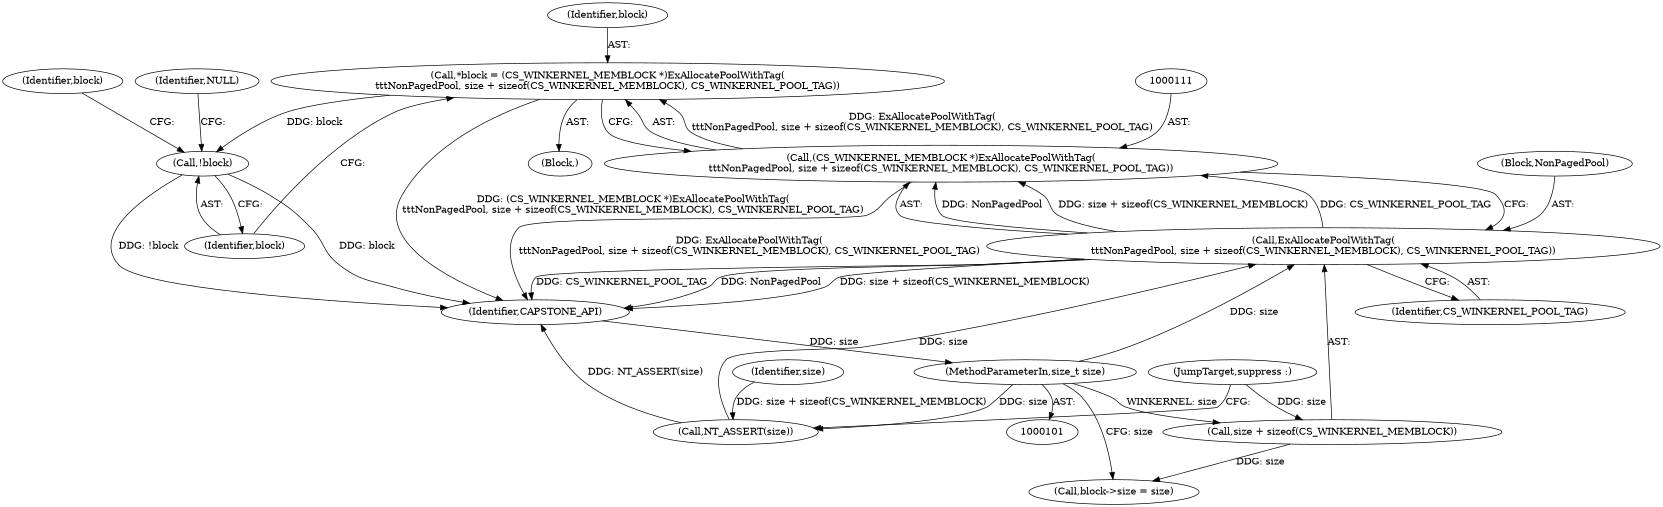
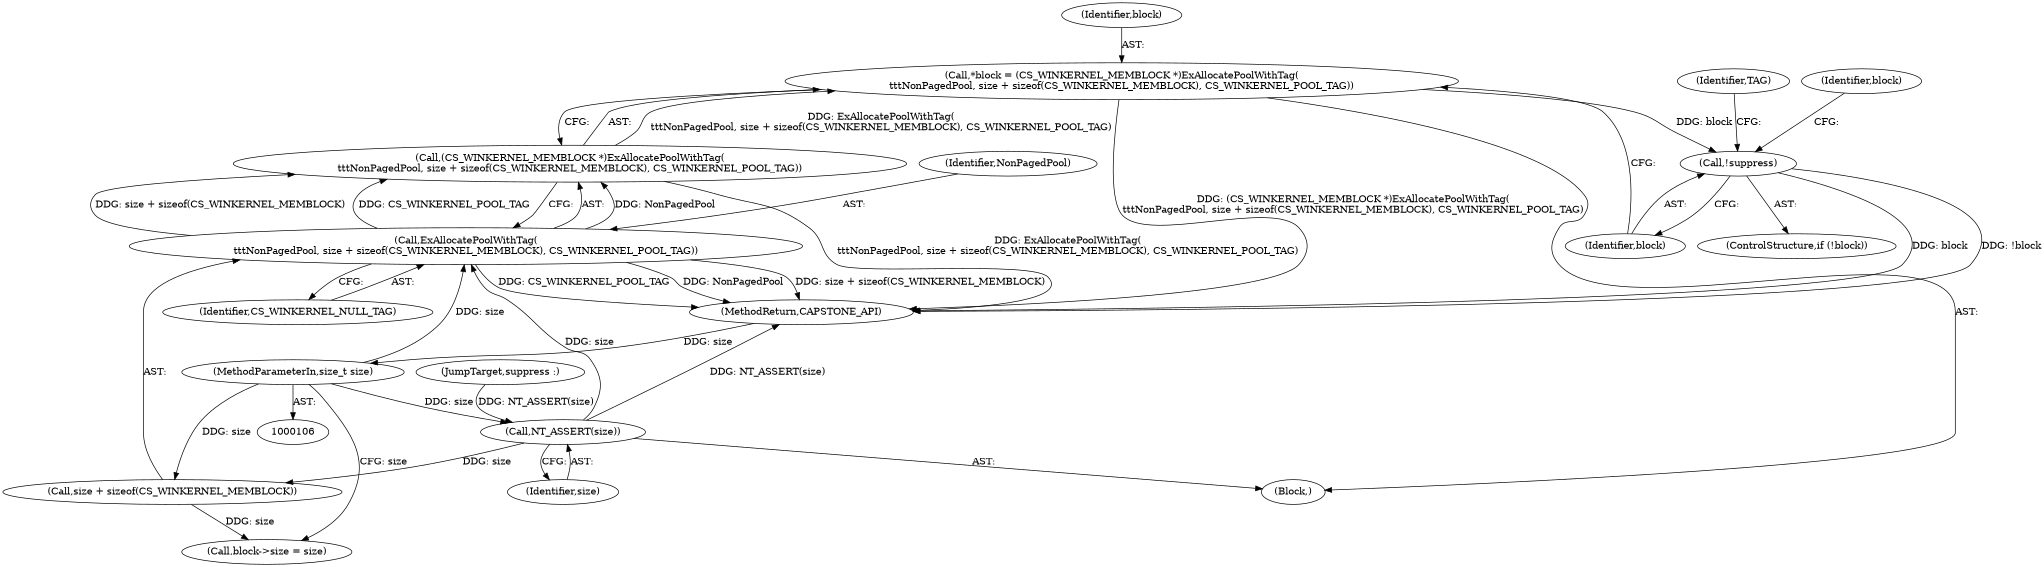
node "(Identifier,NULL)": label "(Identifier,NULL)" -> "(Identifier,TAG)"
node "1000111": removed
node "(Call,!block)": label "(Call,!block)" -> "(Call,!suppress)"
node "(Block,NonPagedPool)": label "(Block,NonPagedPool)" -> "(Identifier,NonPagedPool)"
node "(ControlStructure,if (!block))": added
node "(Identifier,CAPSTONE_API)": label "(Identifier,CAPSTONE_API)" -> "(MethodReturn,CAPSTONE_API)"
node "(Identifier,CS_WINKERNEL_POOL_TAG)": label "(Identifier,CS_WINKERNEL_POOL_TAG)" -> "(Identifier,CS_WINKERNEL_NULL_TAG)"
edge "(Identifier,size)" -> "(Call,NT_ASSERT(size))": label "DDG: size + sizeof(CS_WINKERNEL_MEMBLOCK)" -> "AST: "
edge "(MethodParameterIn,size_t size)" -> "(Call,size + sizeof(CS_WINKERNEL_MEMBLOCK))": label "WINKERNEL: size" -> "DDG: size"
edge "(JumpTarget,suppress :)" -> "(Call,NT_ASSERT(size))": label "CFG: " -> "DDG: NT_ASSERT(size)"
edge "(JumpTarget,suppress :)" -> "(Call,size + sizeof(CS_WINKERNEL_MEMBLOCK))": now "(Call,NT_ASSERT(size))" -> "(Call,size + sizeof(CS_WINKERNEL_MEMBLOCK))"
node "1000101": label "1000101" -> "1000106"
edge "(Call,NT_ASSERT(size))" -> "(Identifier,size)": added, label "CFG:"
edge "(Call,NT_ASSERT(size))" -> "(Block,)": added, label "AST:"
